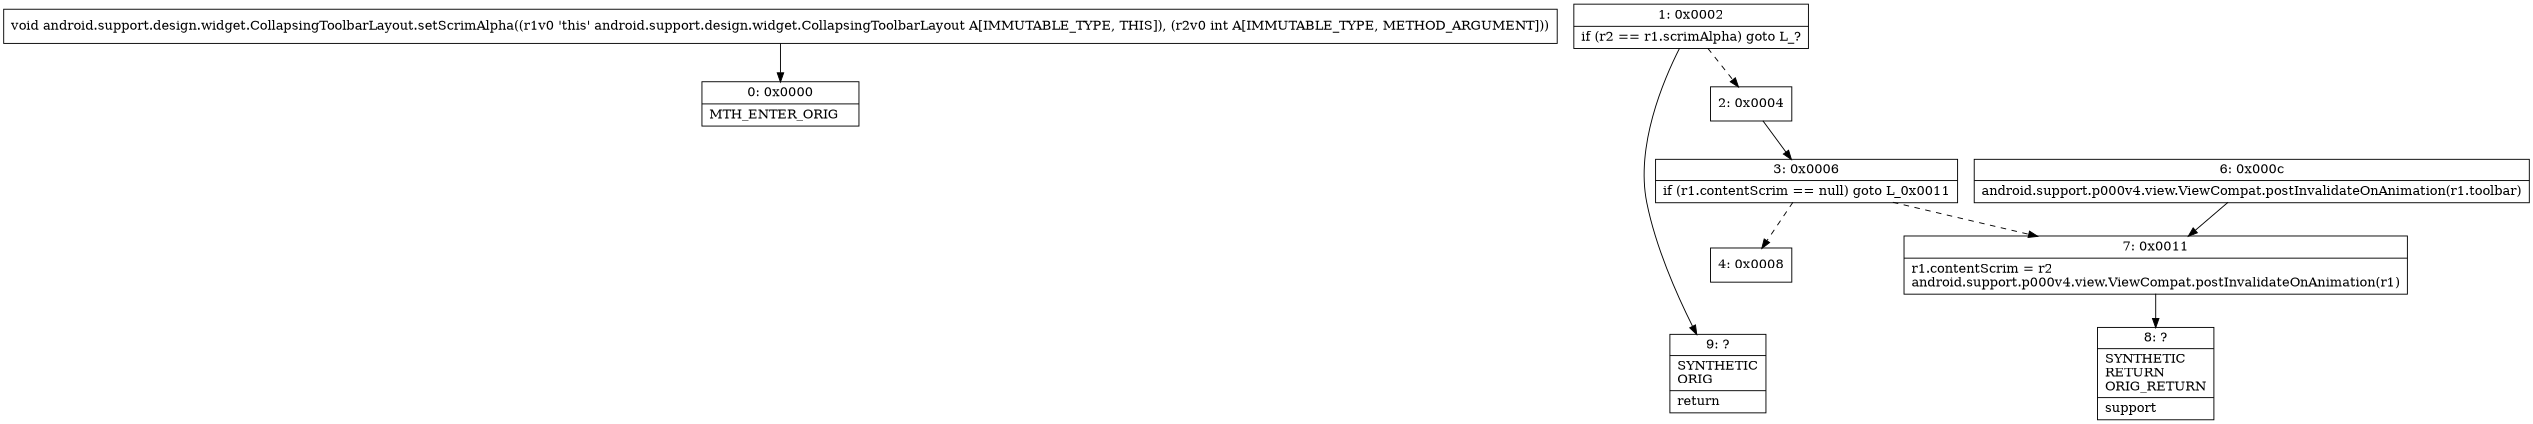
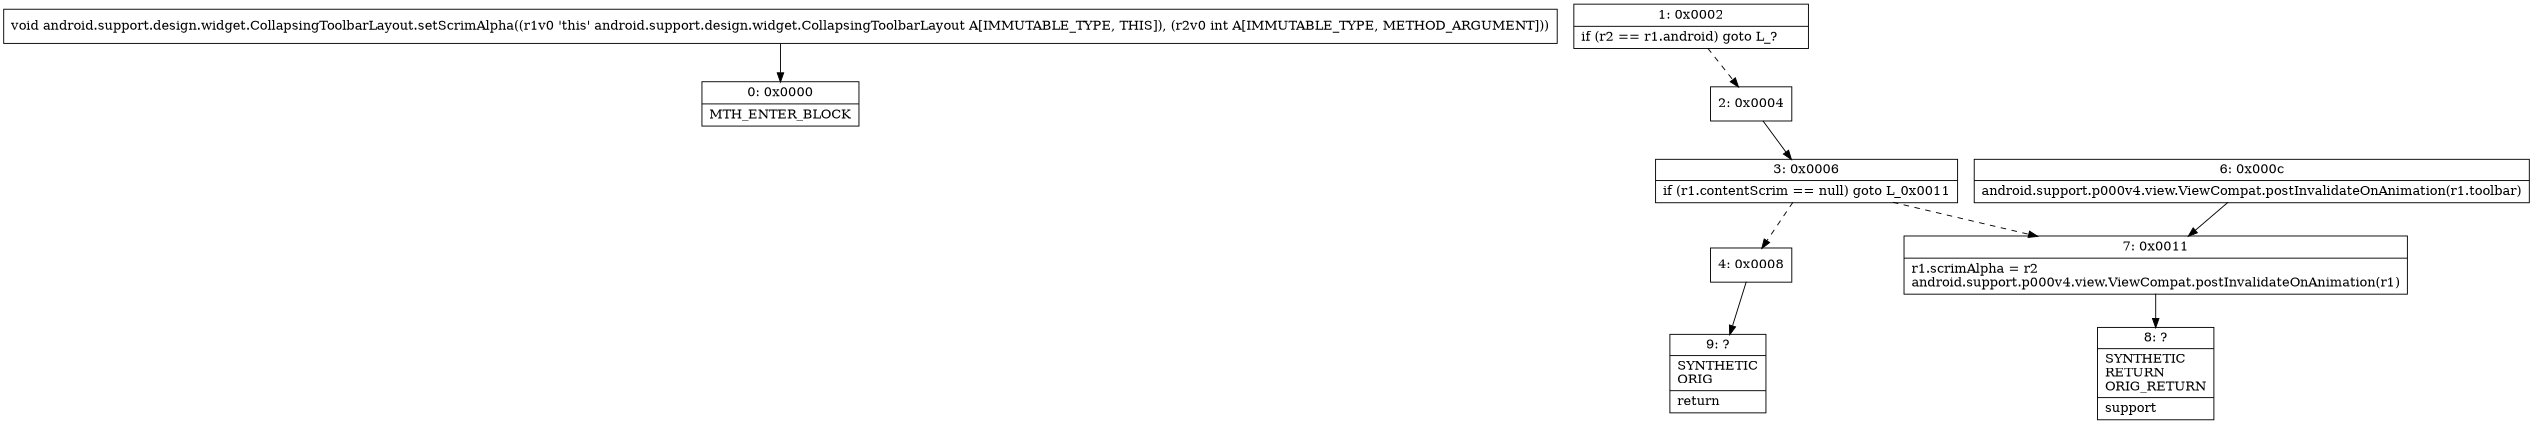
node "1: 0x0002": text "if (r2 == r1.scrimAlpha) goto L_?" -> "if (r2 == r1.android) goto L_?"
node "0: 0x0000": text "MTH_ENTER_ORIG" -> "MTH_ENTER_BLOCK"
edge "1: 0x0002" -> "9: ?": now "4: 0x0008" -> "9: ?"
node "7: 0x0011": text "r1.contentScrim = r2" -> "r1.scrimAlpha = r2"
